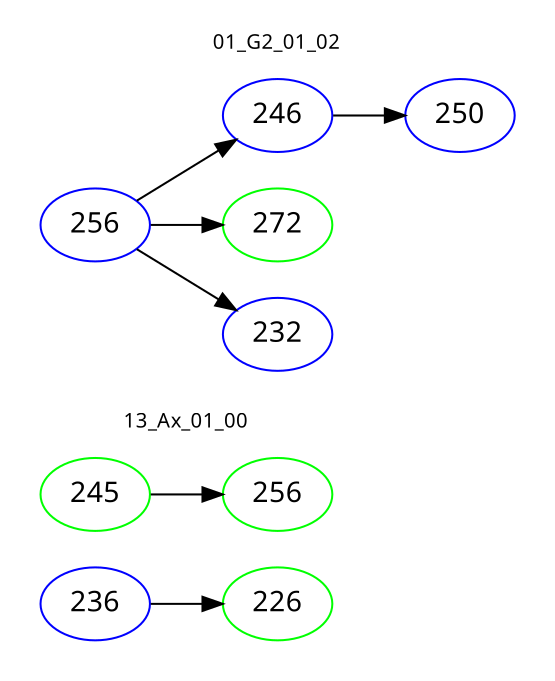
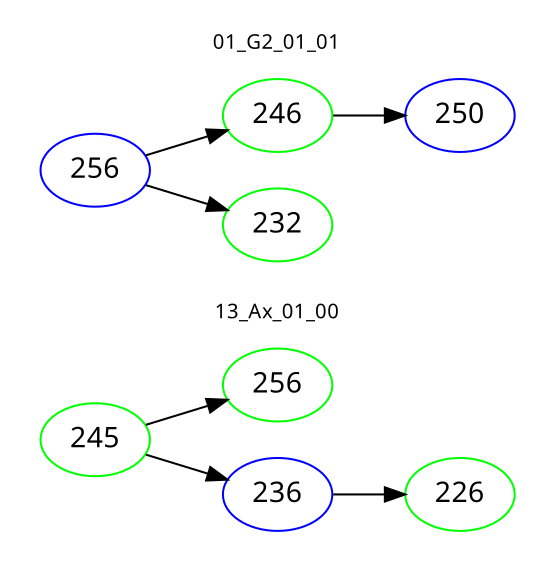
cluster "01_G2_01_02": label "01_G2_01_02" -> "01_G2_01_01"
node "246": color blue -> green
node "272": removed
node "232": color blue -> green
edge "245" -> "236": added
